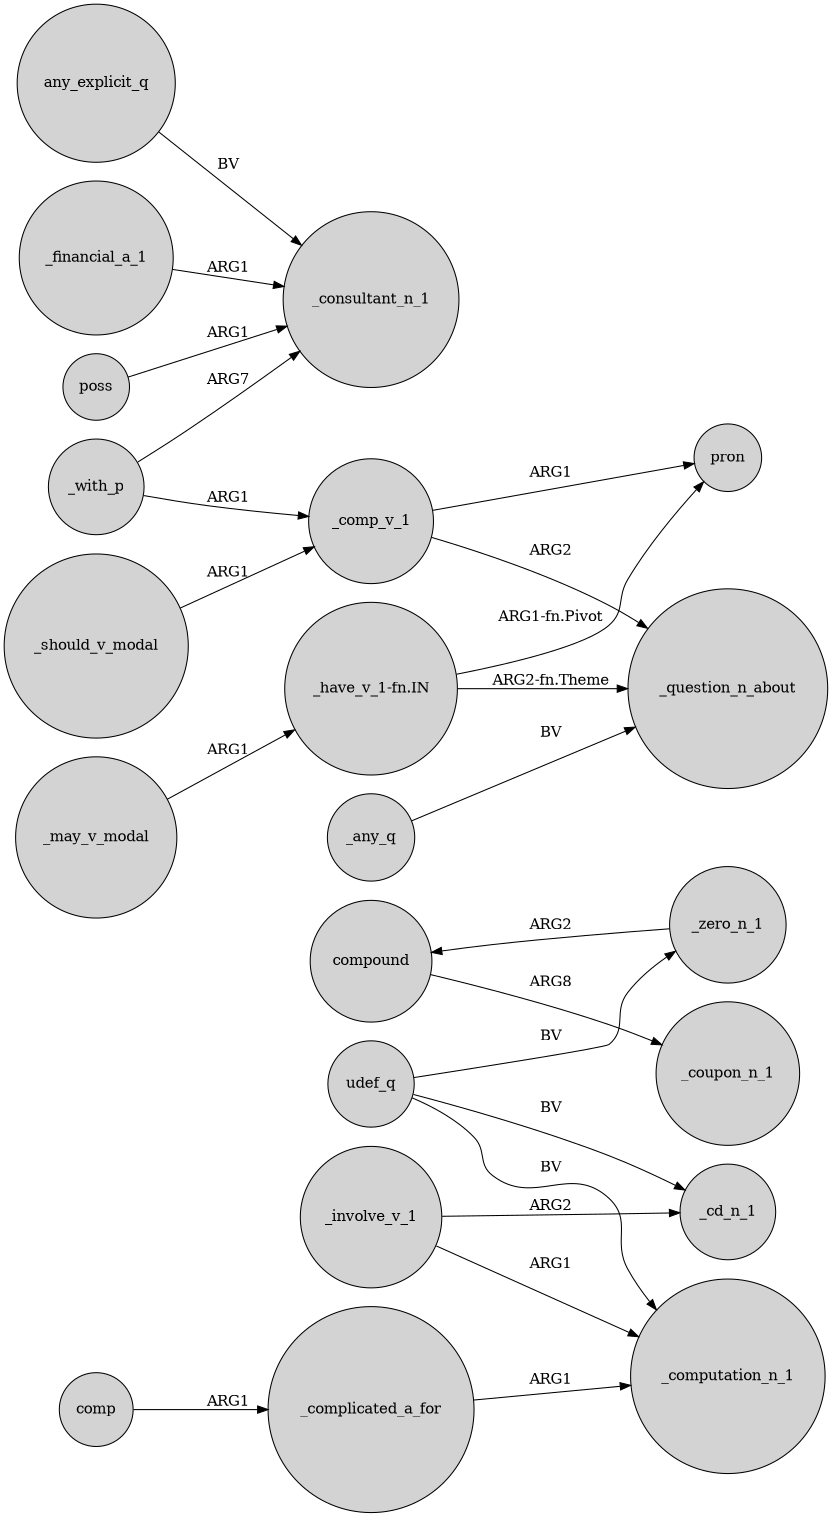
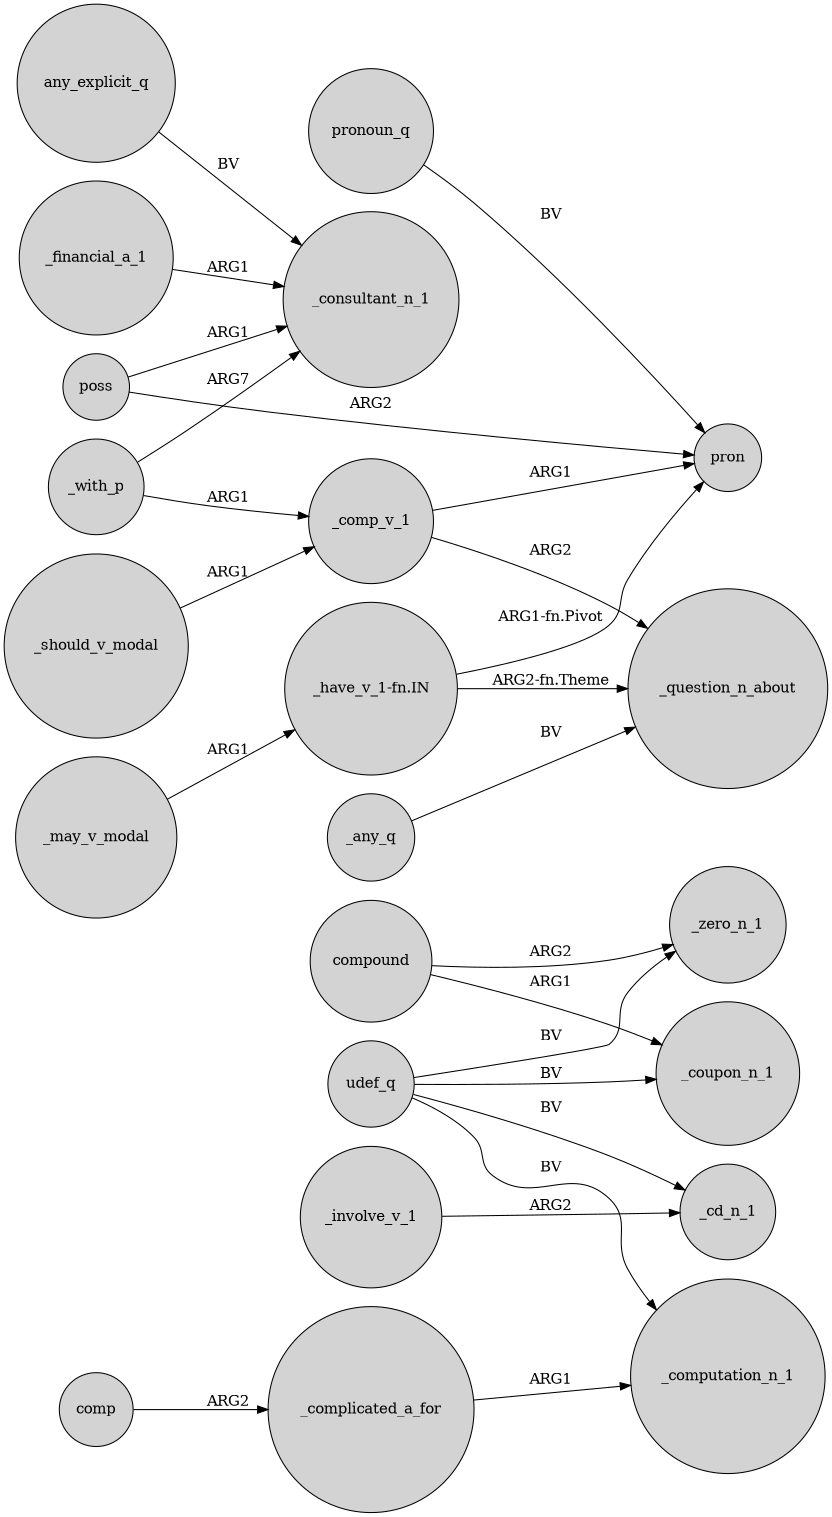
node "pronoun_q": added
edge "poss" -> "pron": added, label "ARG2"
edge "_zero_n_1" -> "compound": reversed
edge "compound" -> "_coupon_n_1": label "ARG8" -> "ARG1"
edge "udef_q" -> "_coupon_n_1": added, label "BV"
edge "_involve_v_1" -> "_computation_n_1": removed, label "ARG1"
edge "comp" -> "_complicated_a_for": label "ARG1" -> "ARG2"
